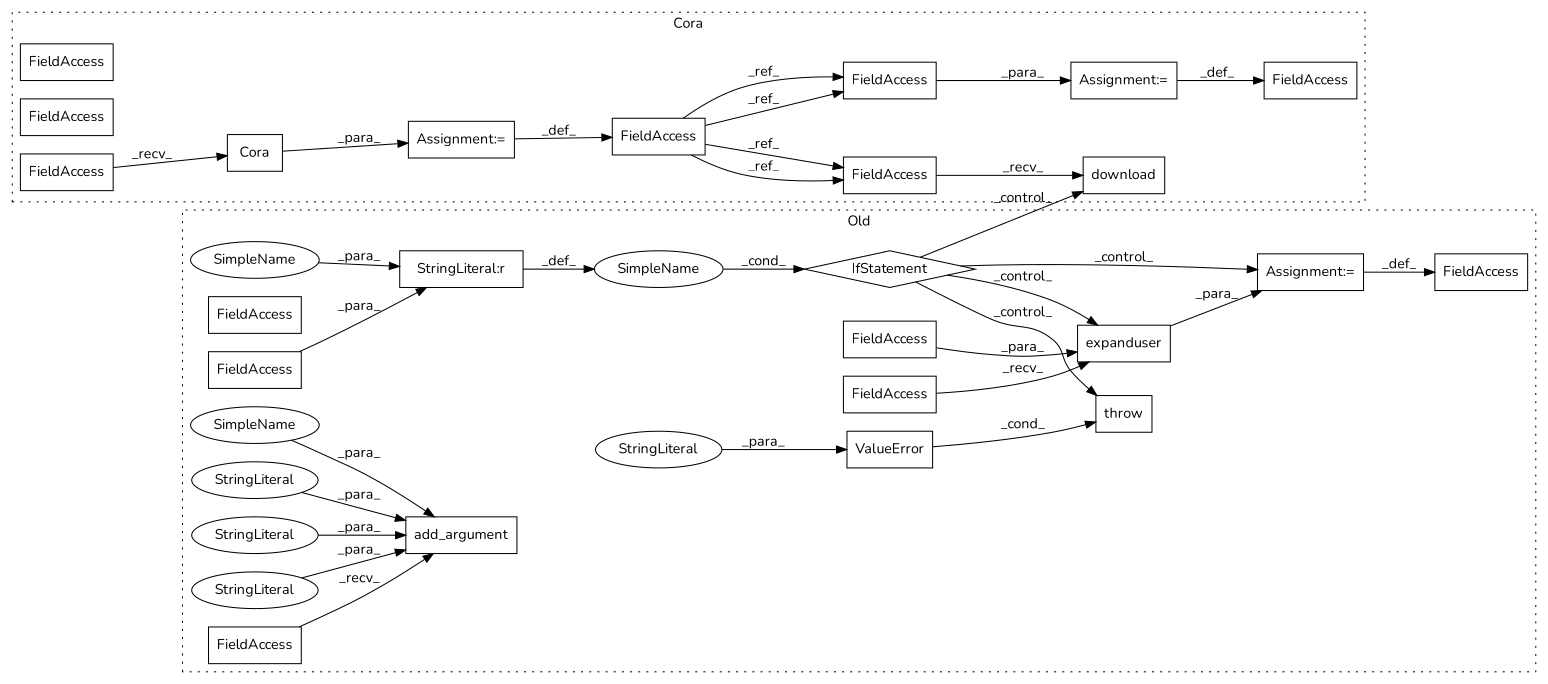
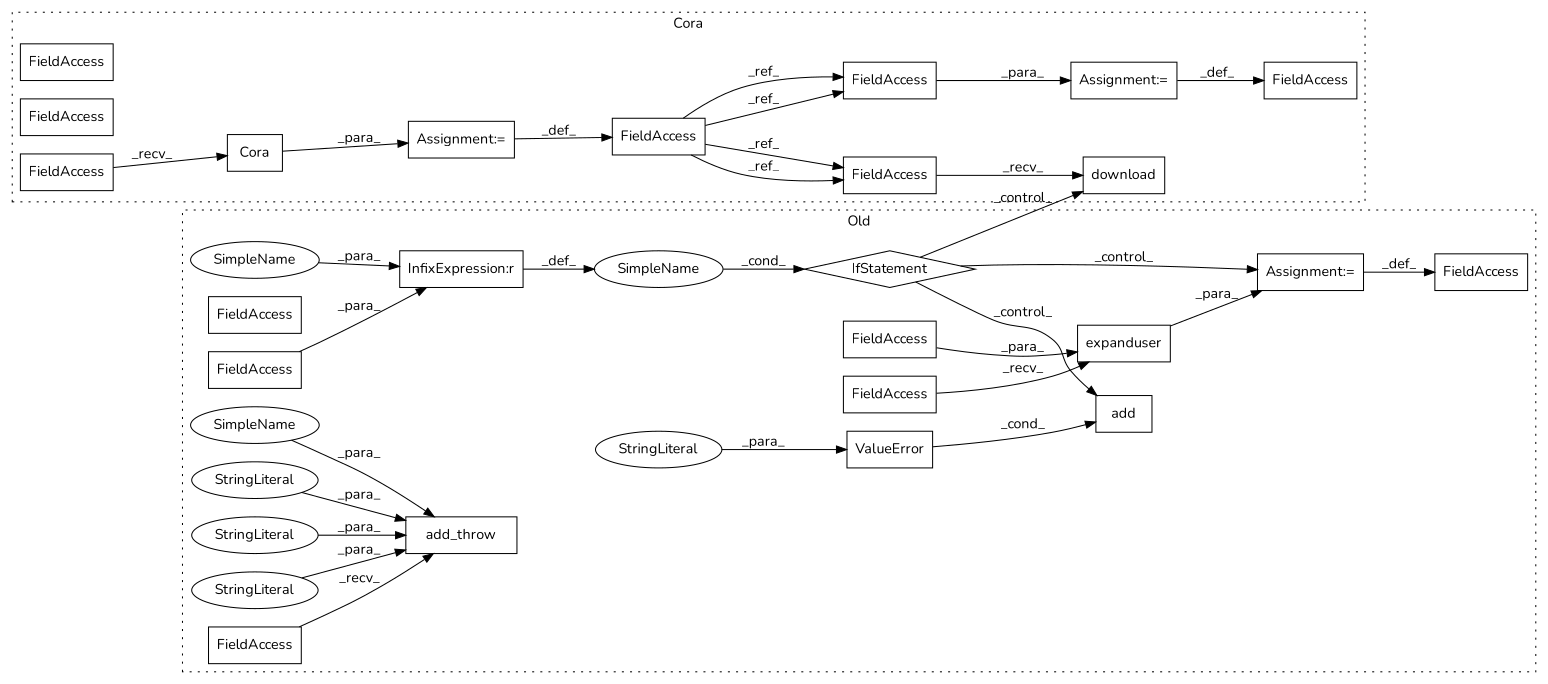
node "StringLiteral:r": label "StringLiteral:r" -> "InfixExpression:r"
edge "IfStatement" -> "expanduser": removed, label "_control_"
node "throw": label "throw" -> "add"
node "add_argument": label "add_argument" -> "add_throw"
